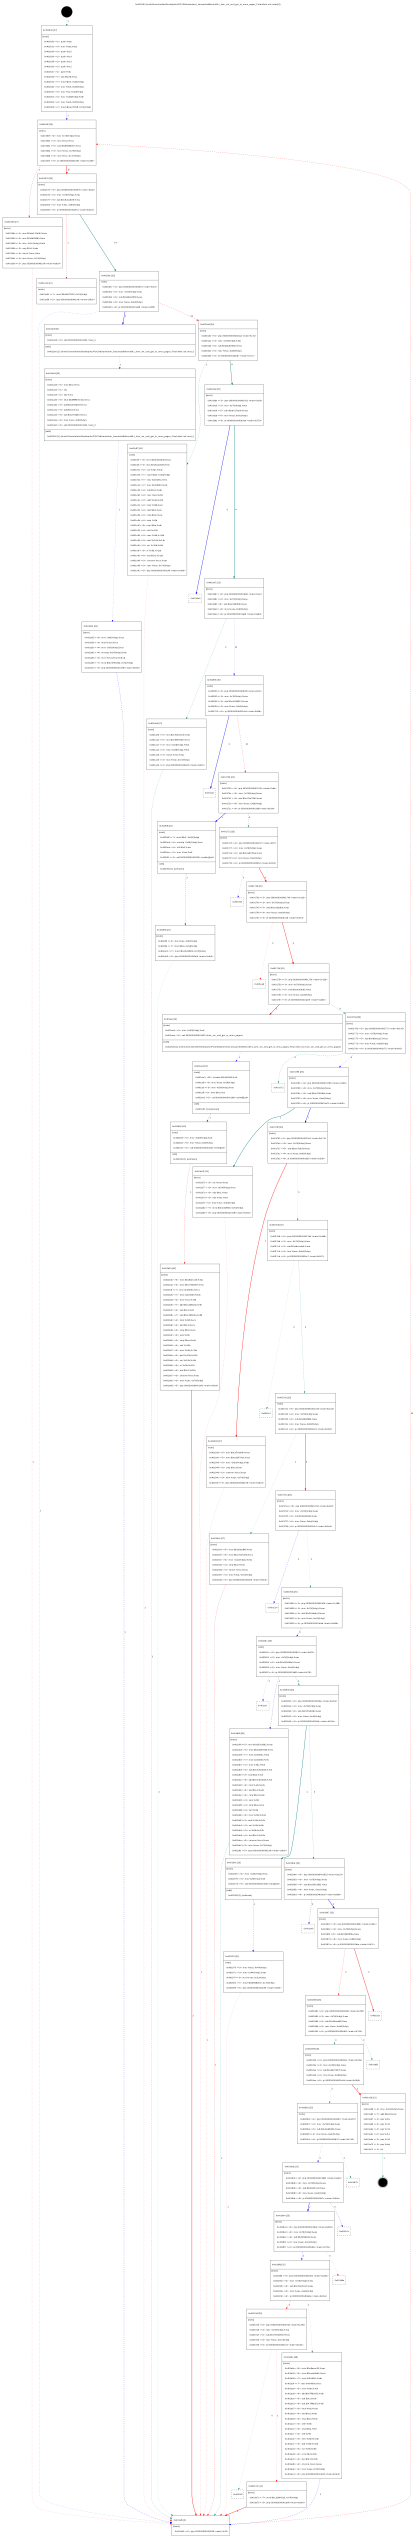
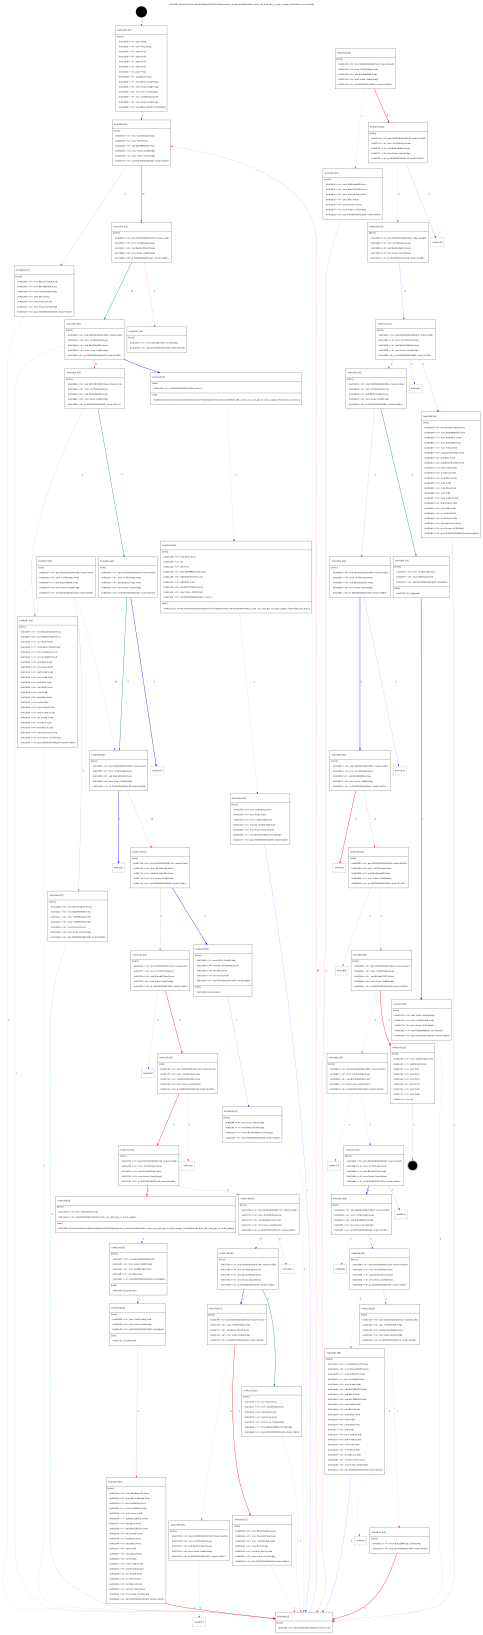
edge "0x4016be [25]" -> "0x4016d7 [25]": now "0x4016be [25]" -> "0x4016f0 [25]"
edge "0x4017b8 [25]" -> "0x4017d1 [25]": removed, label "6"
edge "0x40196c [13]" -> "0x401979 [21]": style dashed -> bold
